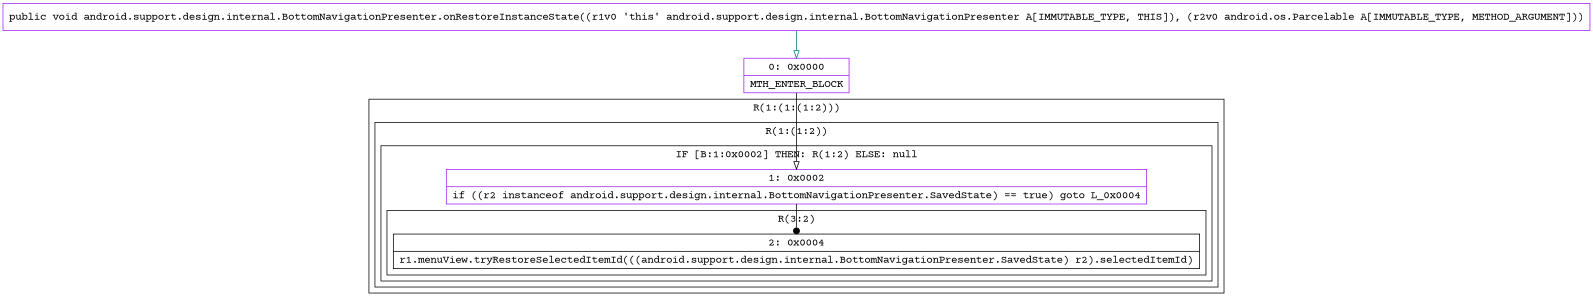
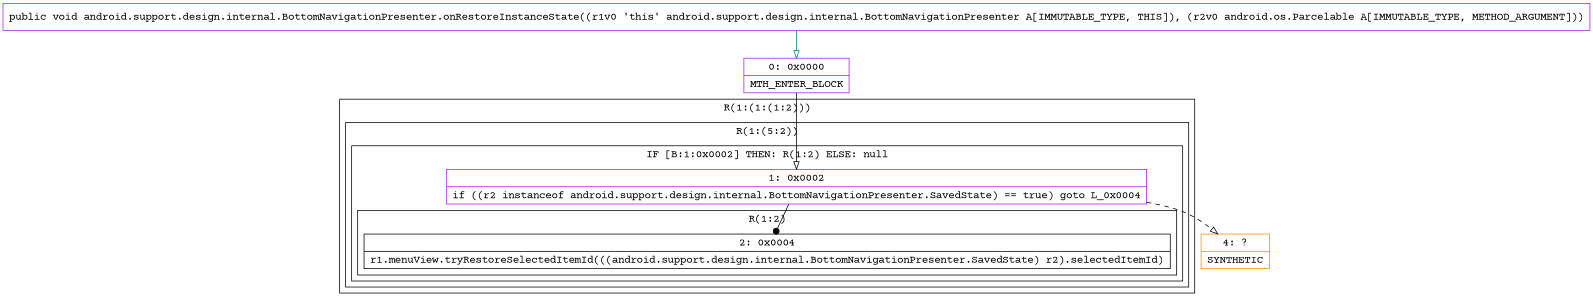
cluster "R(1:(1:2))": label "R(1:(1:2))" -> "R(1:(5:2))"
cluster "R(3:2)": label "R(3:2)" -> "R(1:2)"
node "4: ?": added
